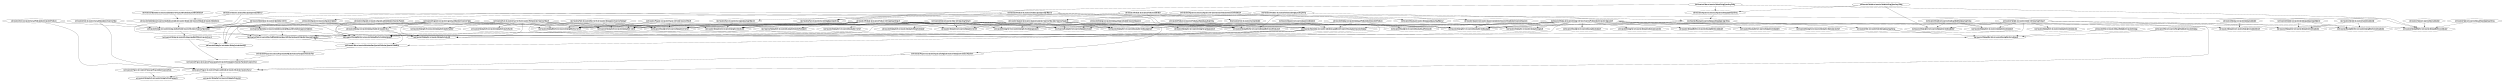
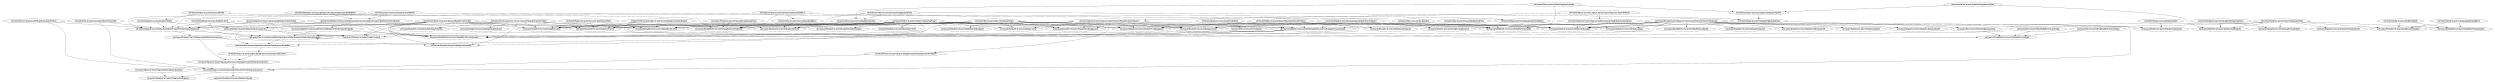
edge "Lnet/mooctest/Predicate net.mooctest.Predicate.hashCode()I" -> "Value/mooctest/Fact net.mooctest.Fact.hashCode()I": now "Lnet/mooctest/Argument net.mooctest.Argument.isVariable()Z" -> "Value/mooctest/Fact net.mooctest.Fact.hashCode()I"
